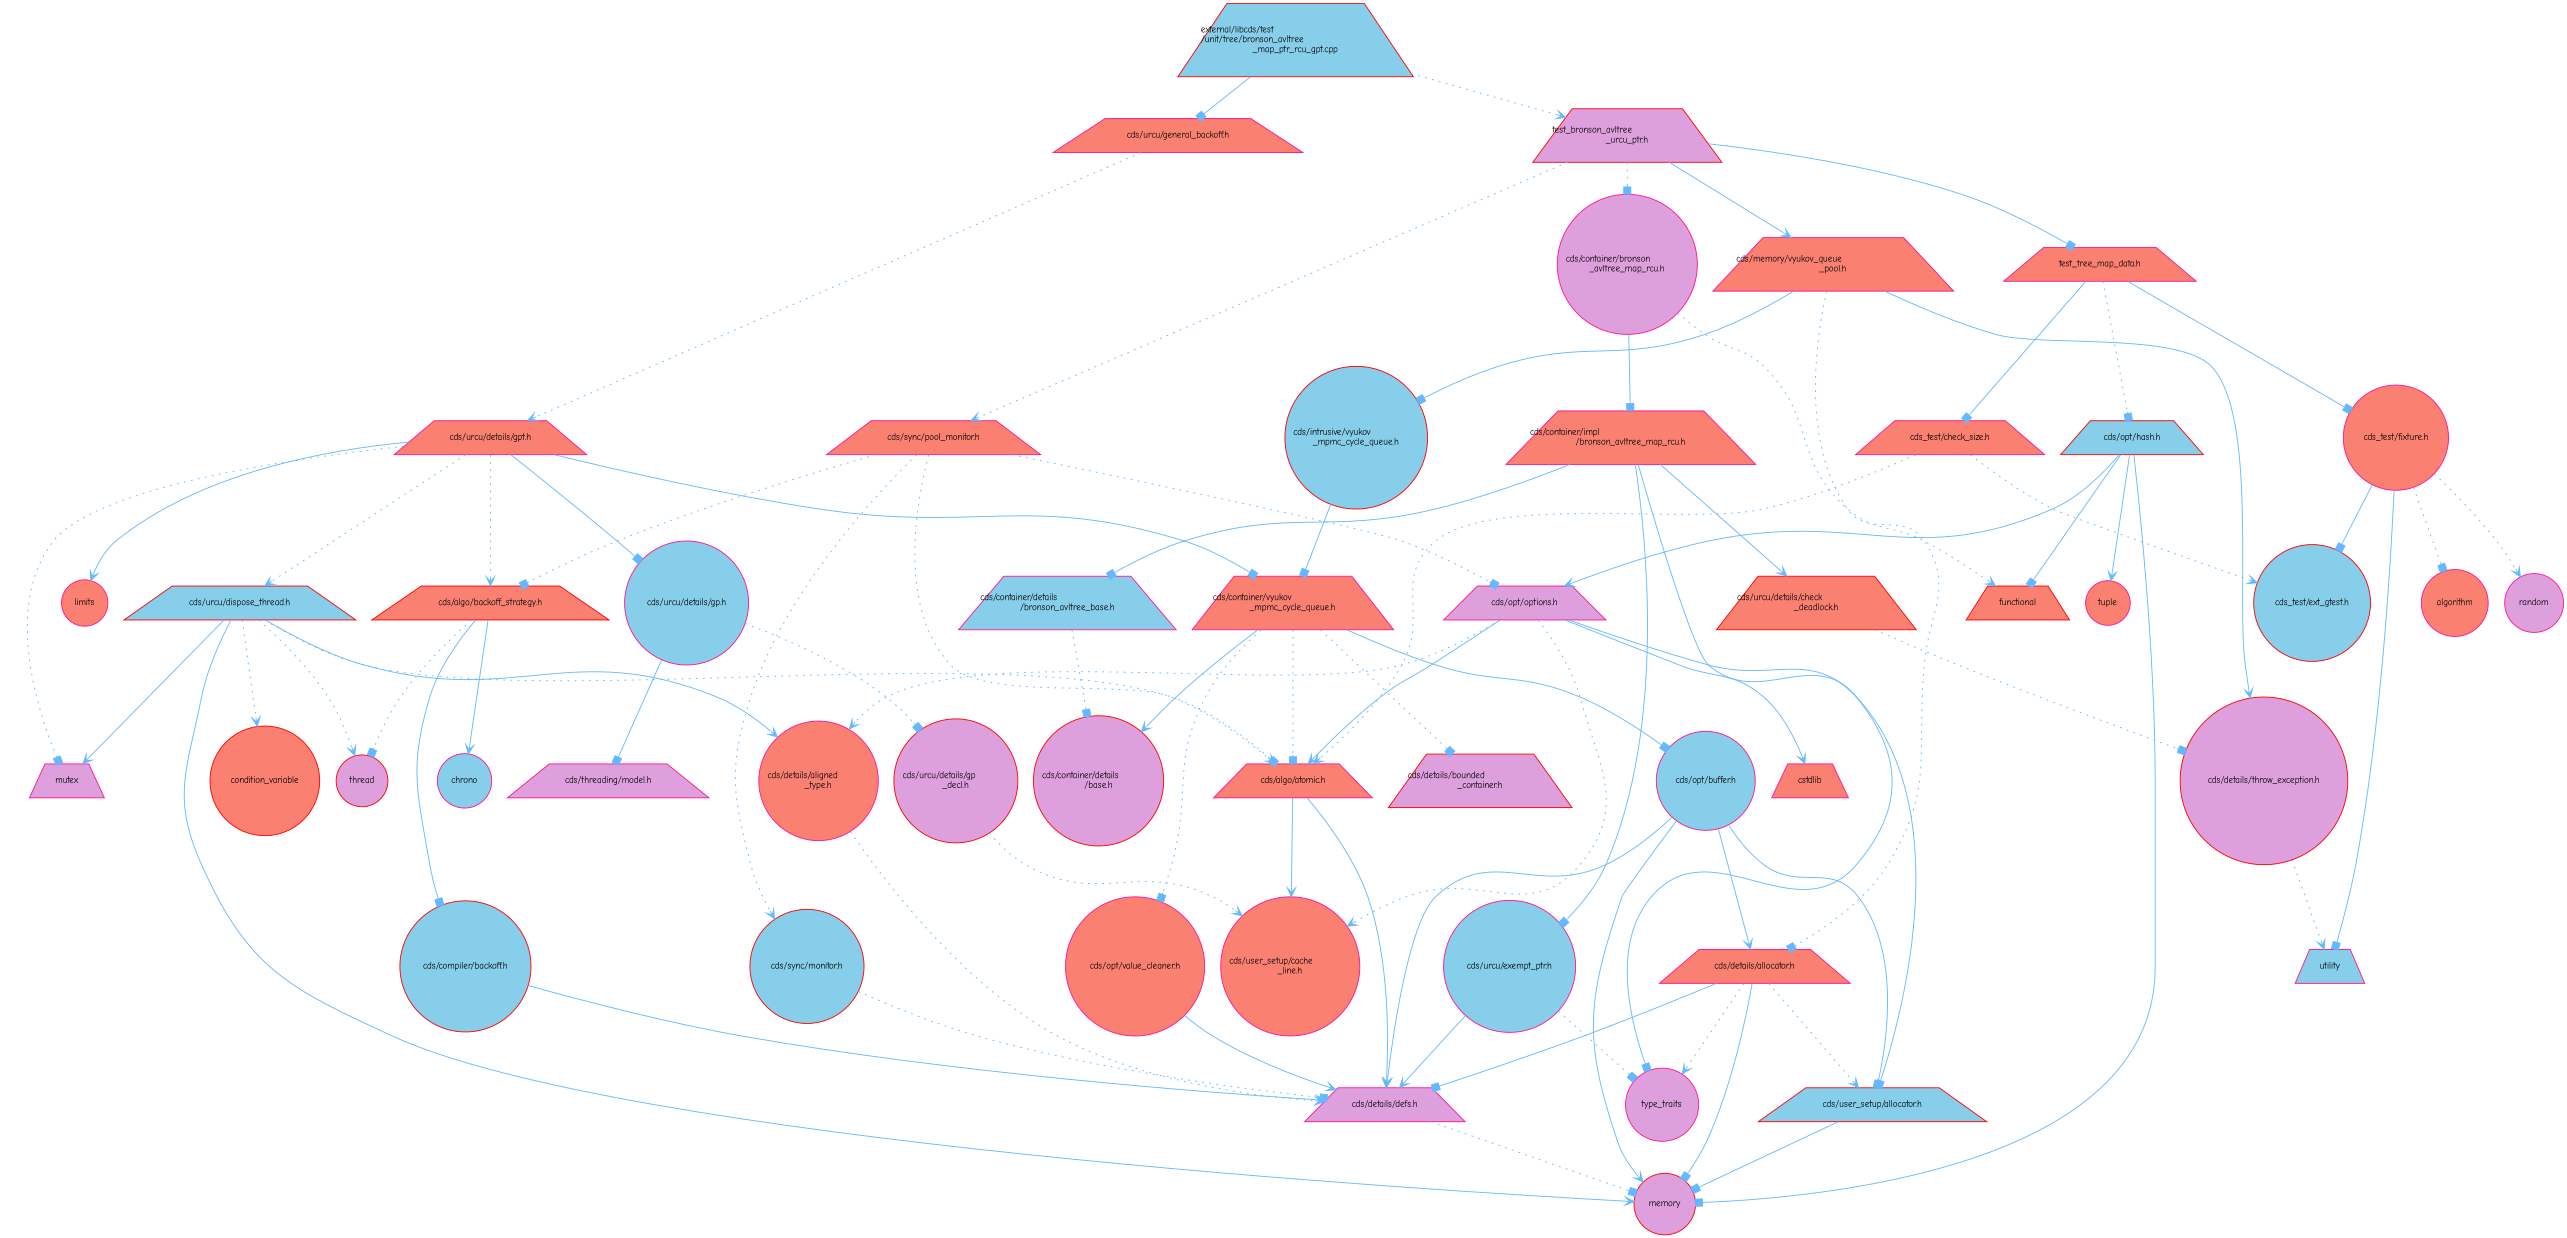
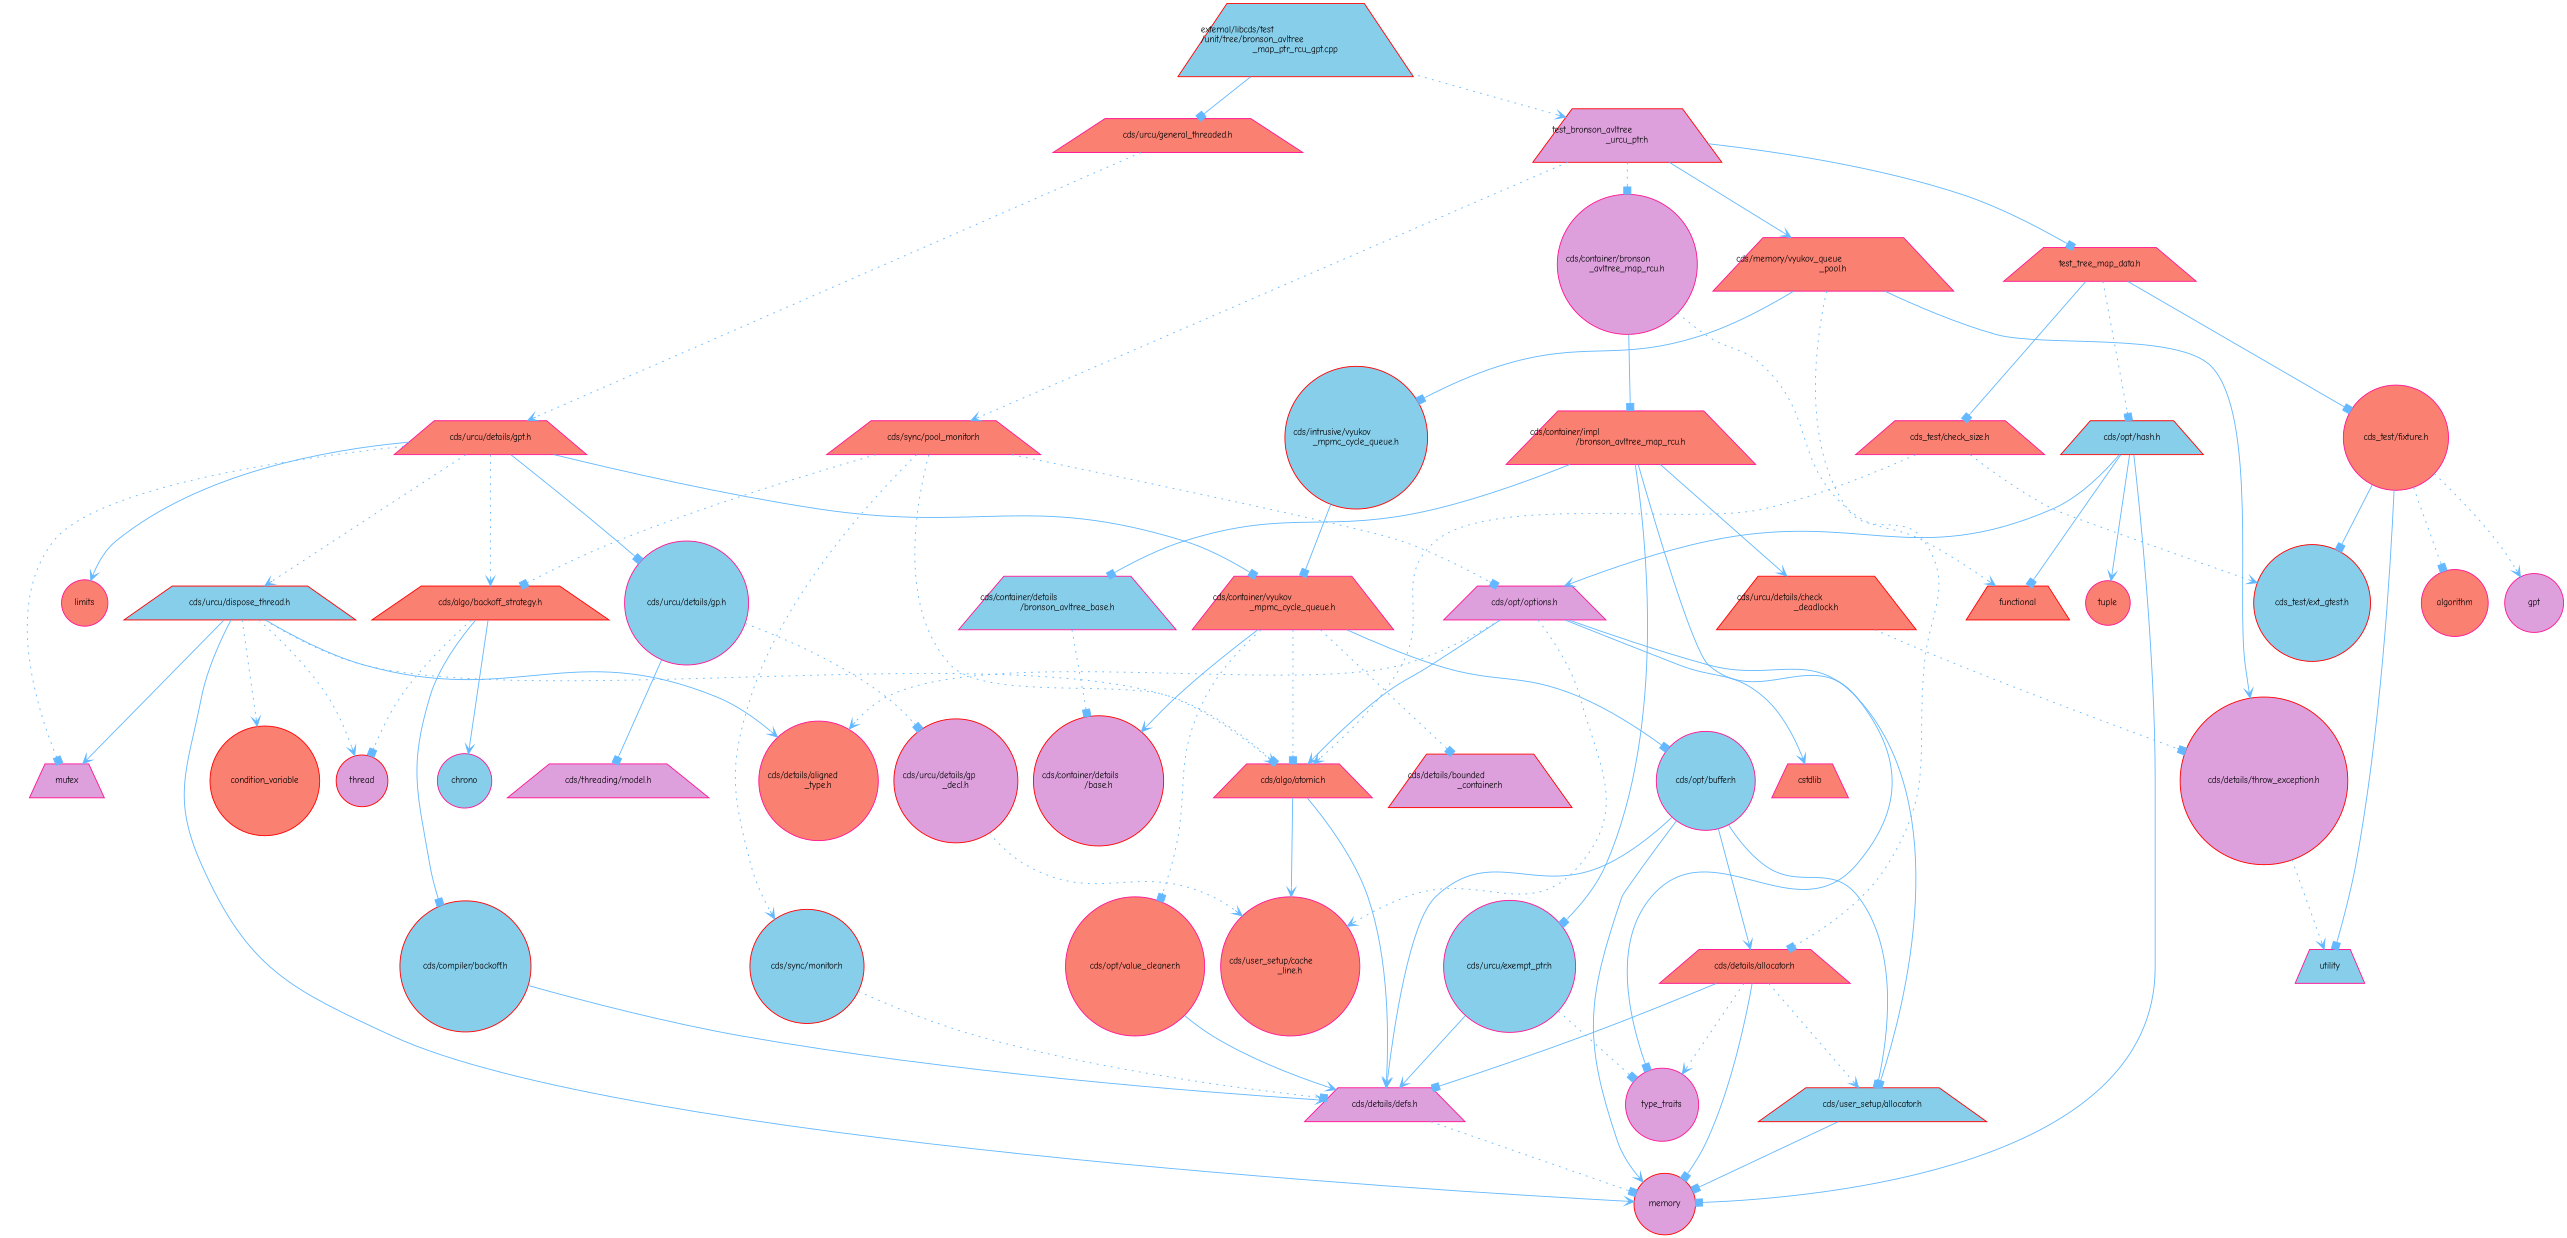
node "cds/urcu/general_backoff.h": label "cds/urcu/general_backoff.h" -> "cds/urcu/general_threaded.h"
node "random": label "random" -> "gpt"
edge "cds/details/aligned _type.h" -> "cds/details/defs.h": removed
